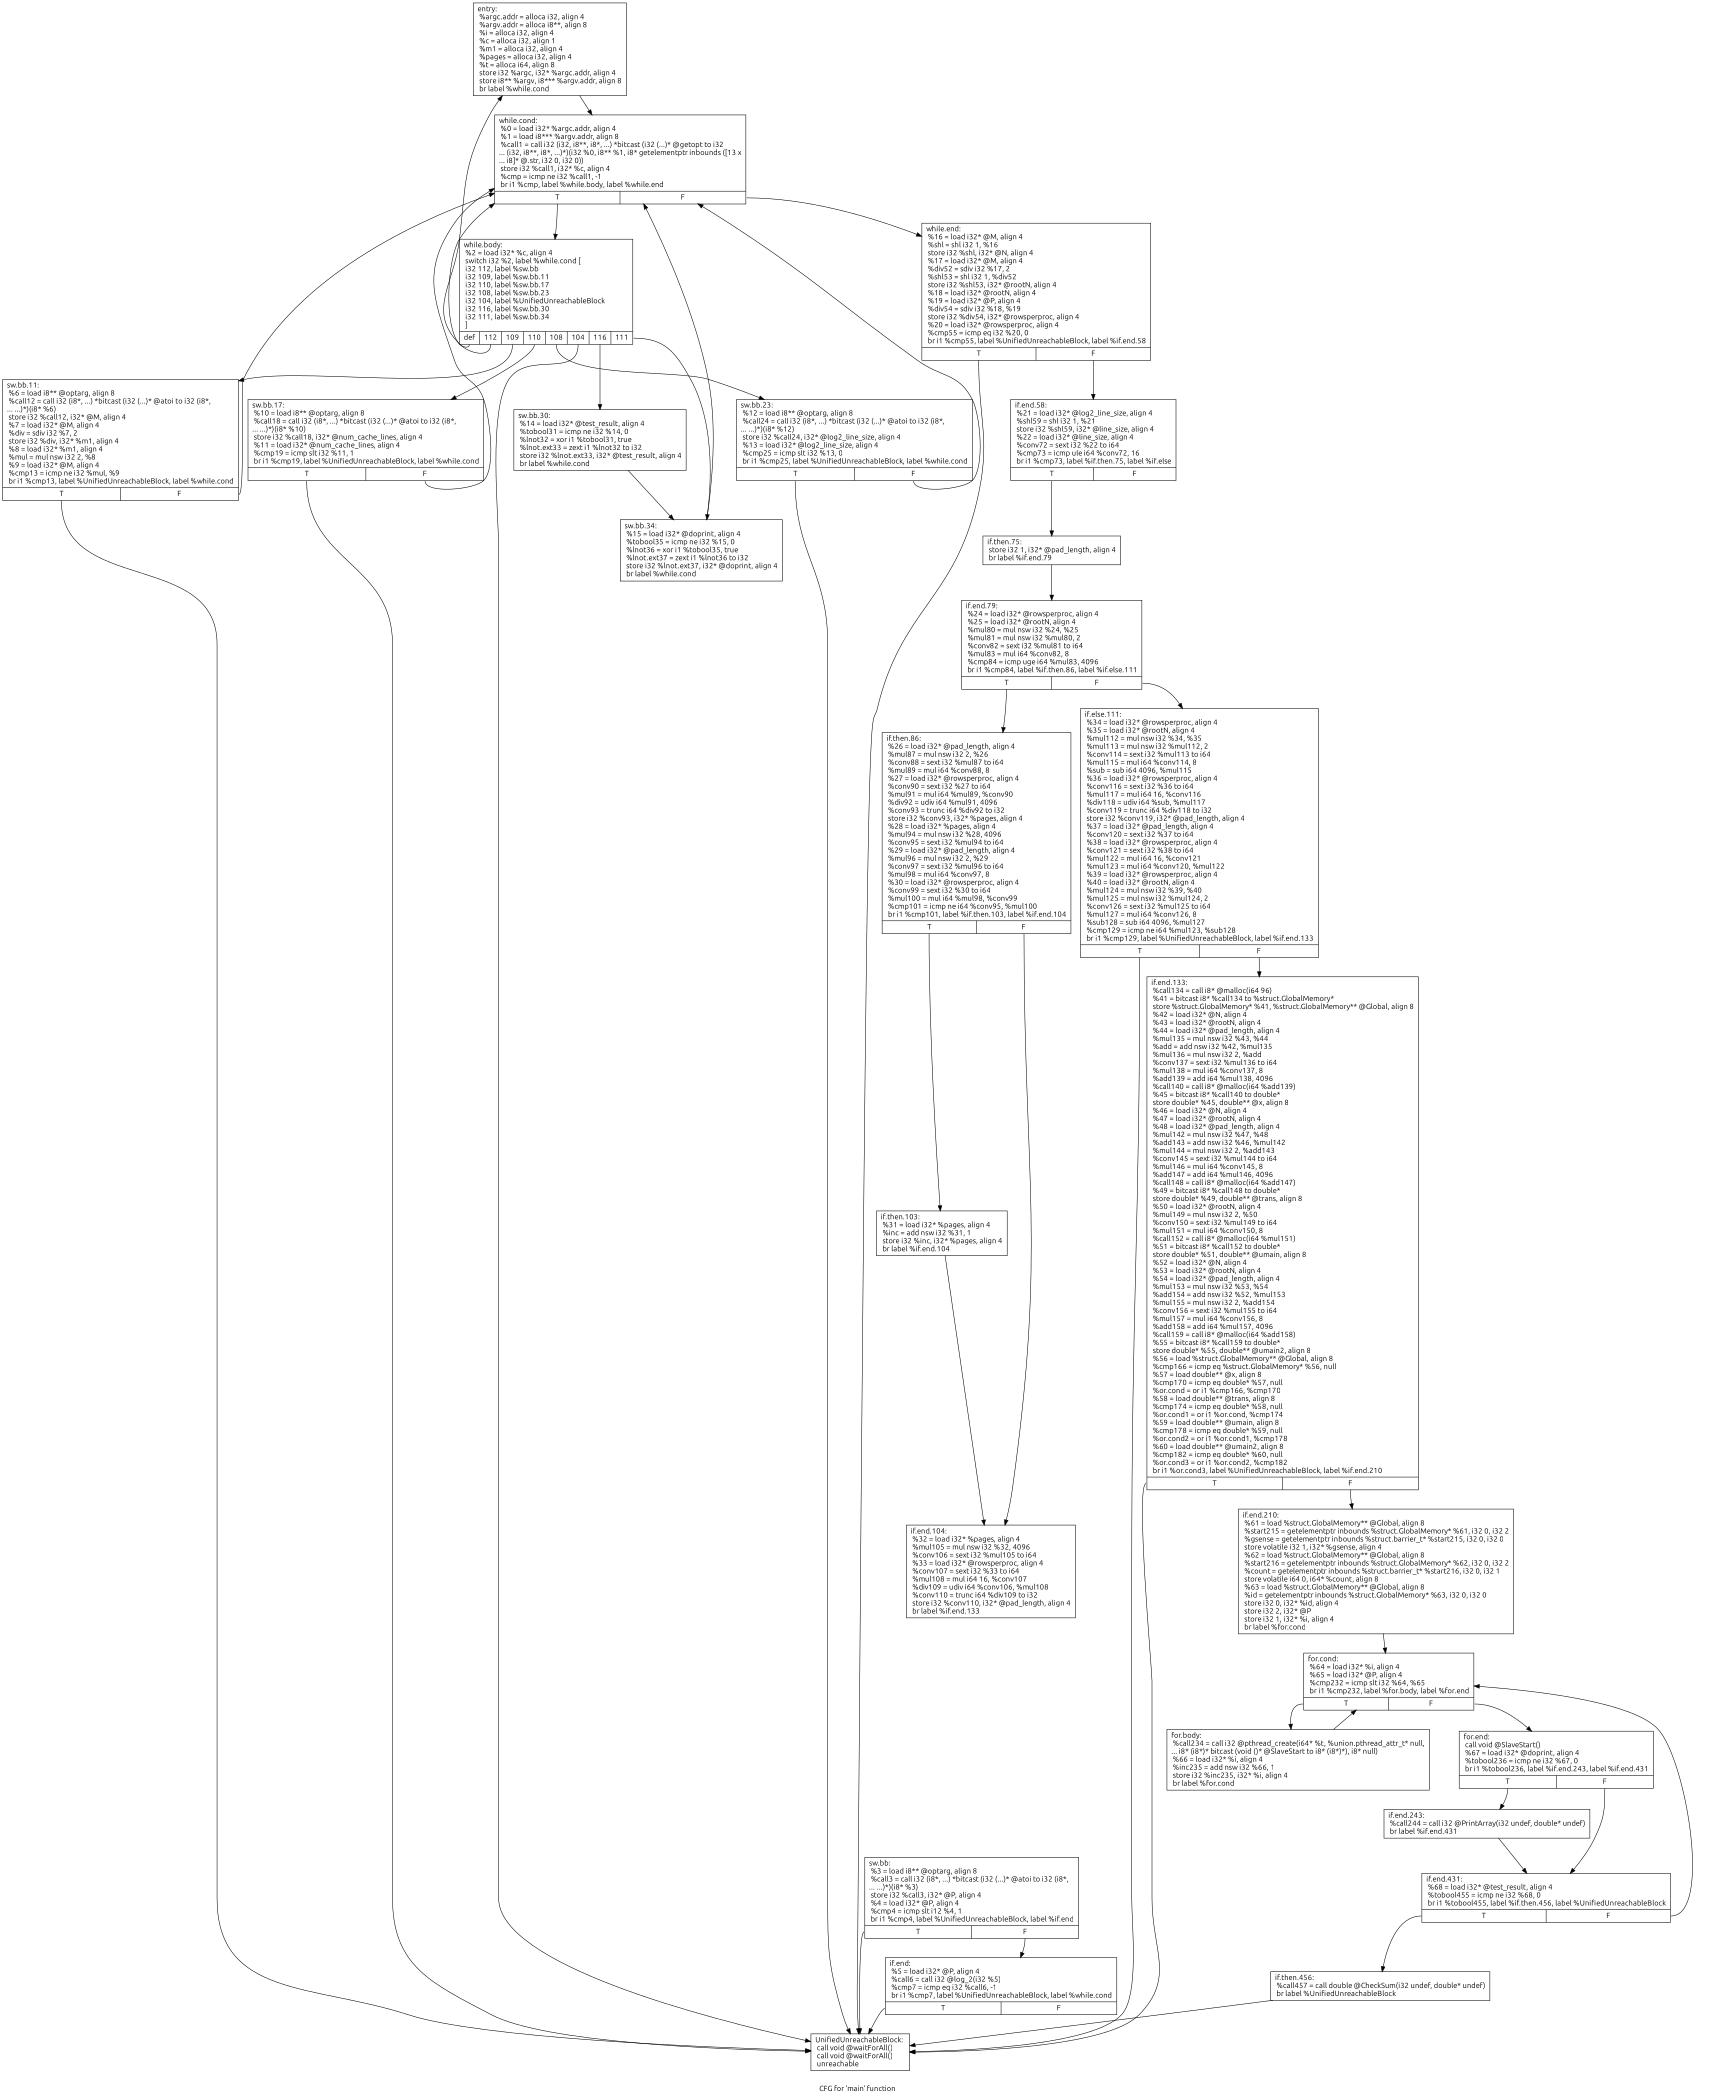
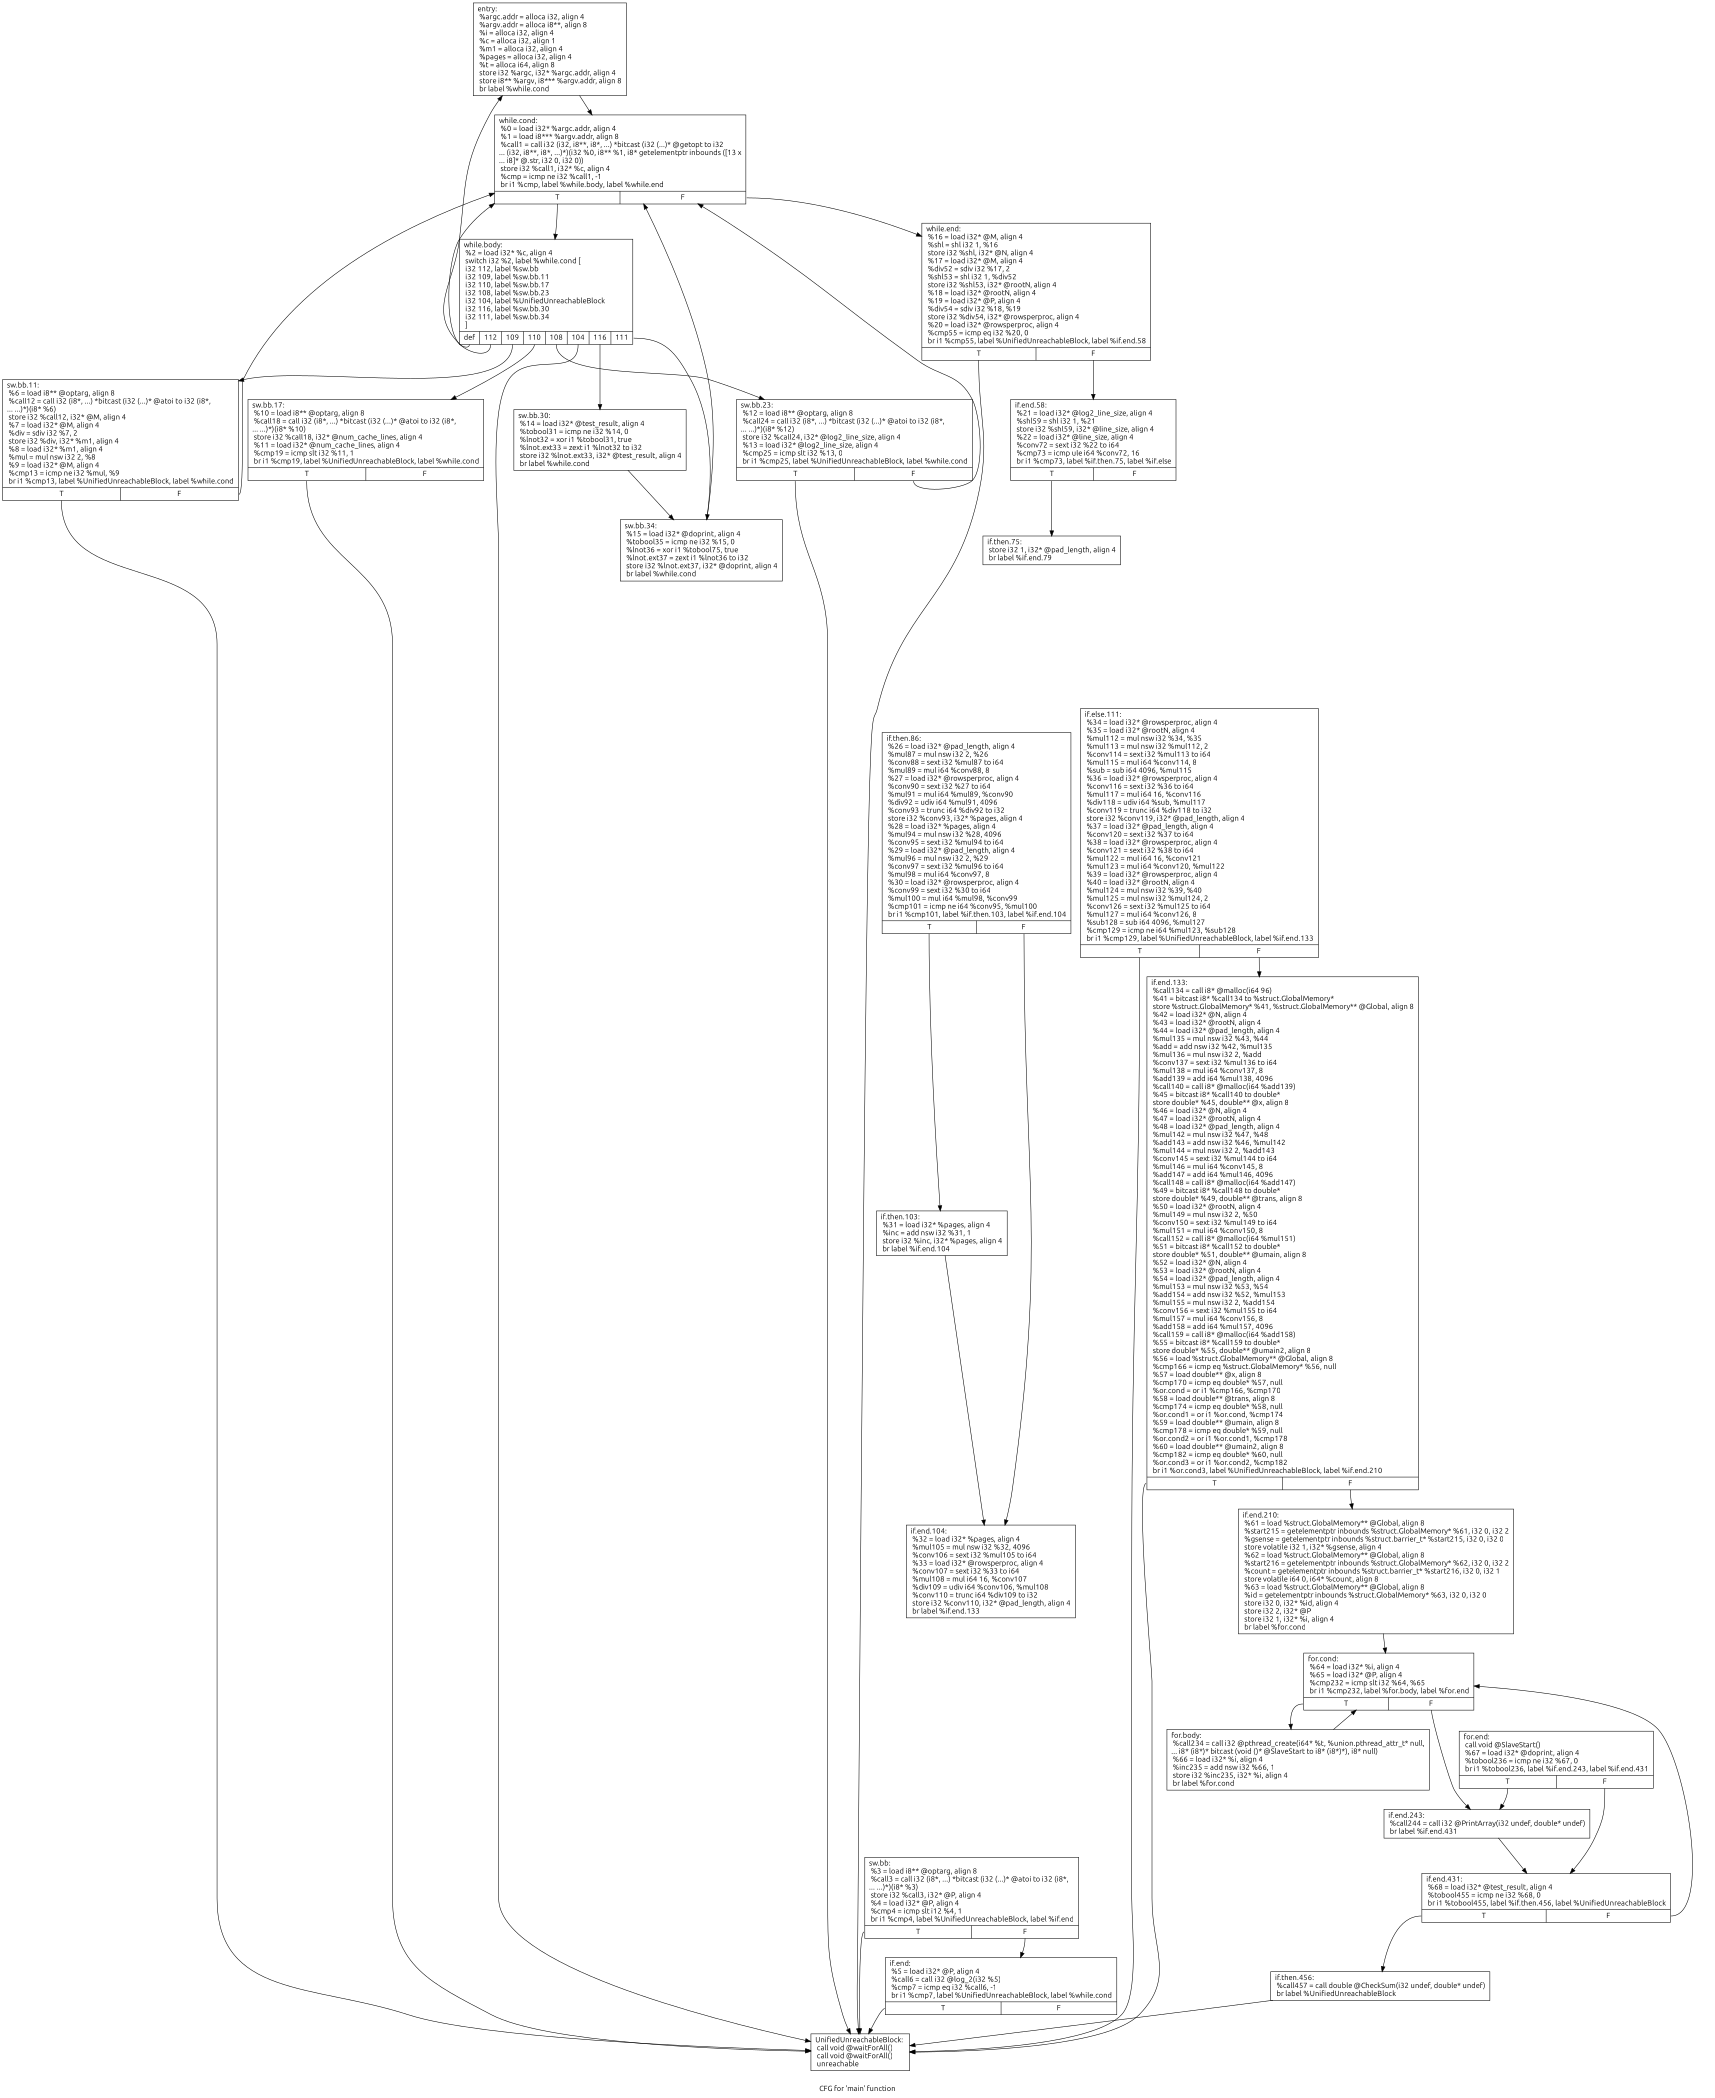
edge "sw.bb.17:" -> "while.cond:": removed
node "sw.bb.34:": text "%lnot36 = xor i1 %tobool35, true" -> "%lnot36 = xor i1 %tobool75, true"
node "if.end.79:": removed
edge "for.cond:" -> "for.end:": now "for.cond:" -> "if.end.243:"
